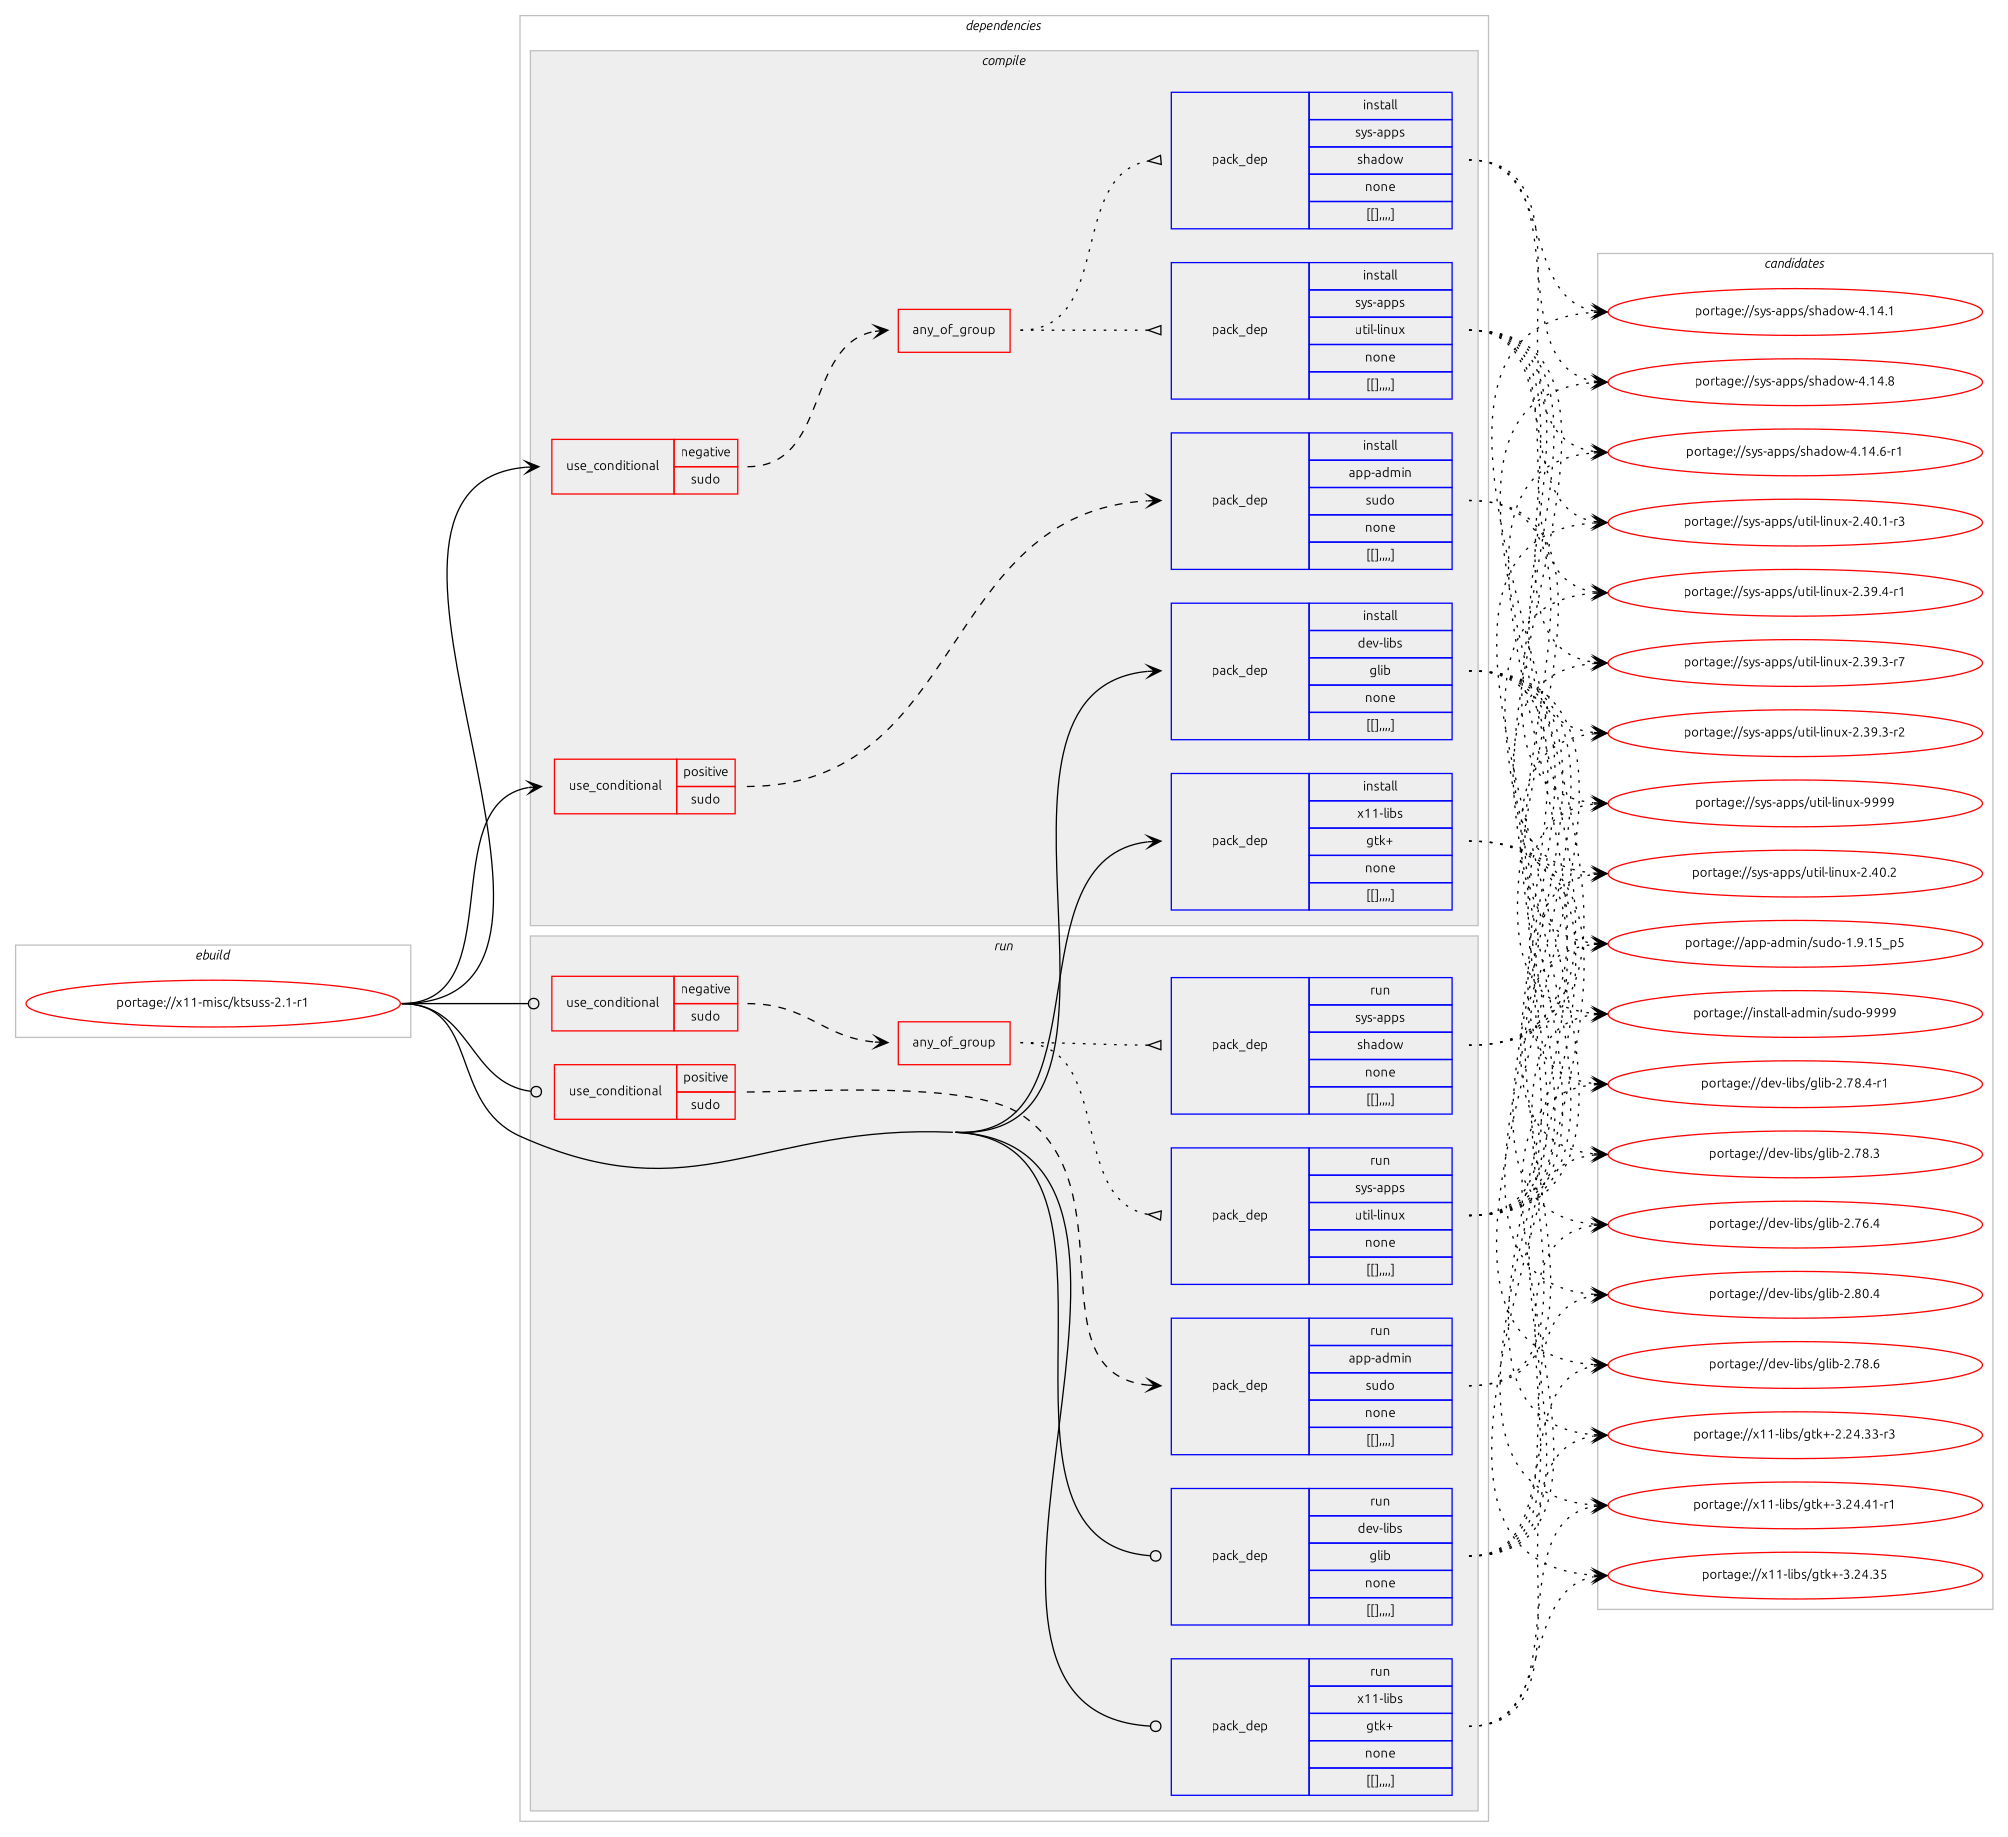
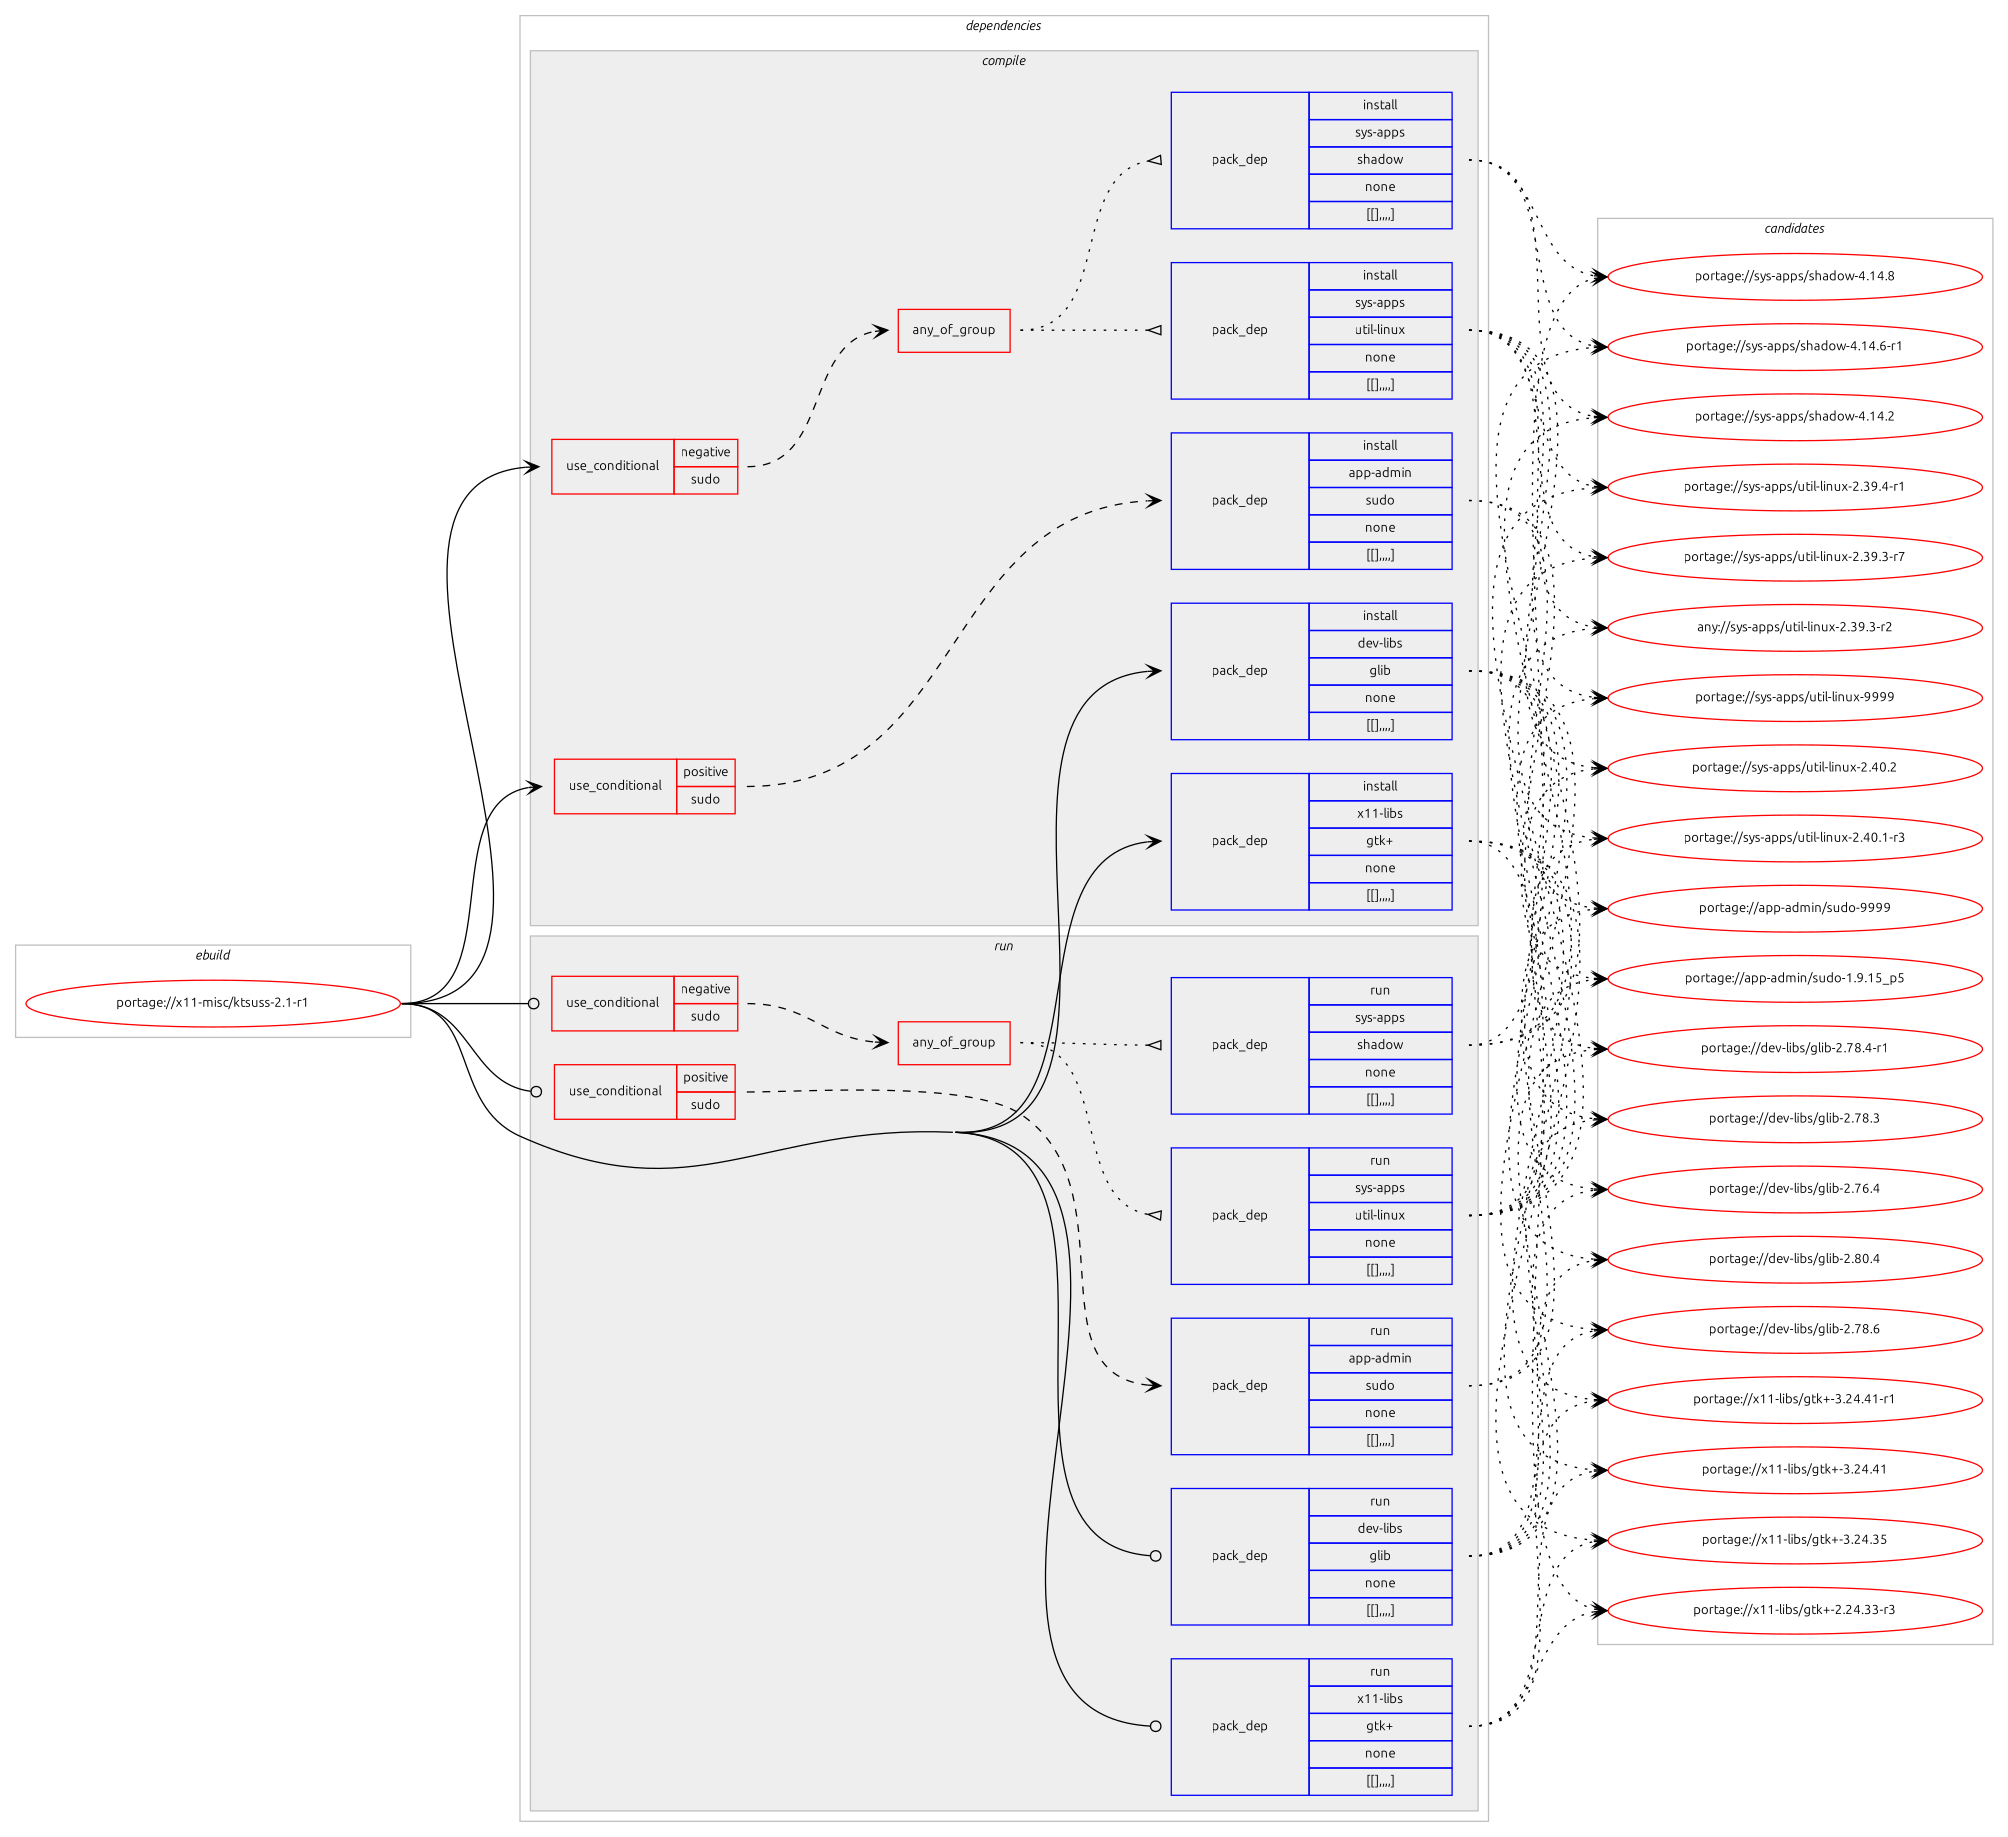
node "portage://sys-apps/shadow-4.14.1": label "portage://sys-apps/shadow-4.14.1" -> "portage://sys-apps/shadow-4.14.2"
node "portage://sys-apps/util-linux-2.39.3-r2": label "portage://sys-apps/util-linux-2.39.3-r2" -> "any://sys-apps/util-linux-2.39.3-r2"
node "portage://install-admin/sudo-9999": label "portage://install-admin/sudo-9999" -> "portage://app-admin/sudo-9999"
node "portage://x11-libs/gtk+-3.24.41": added
